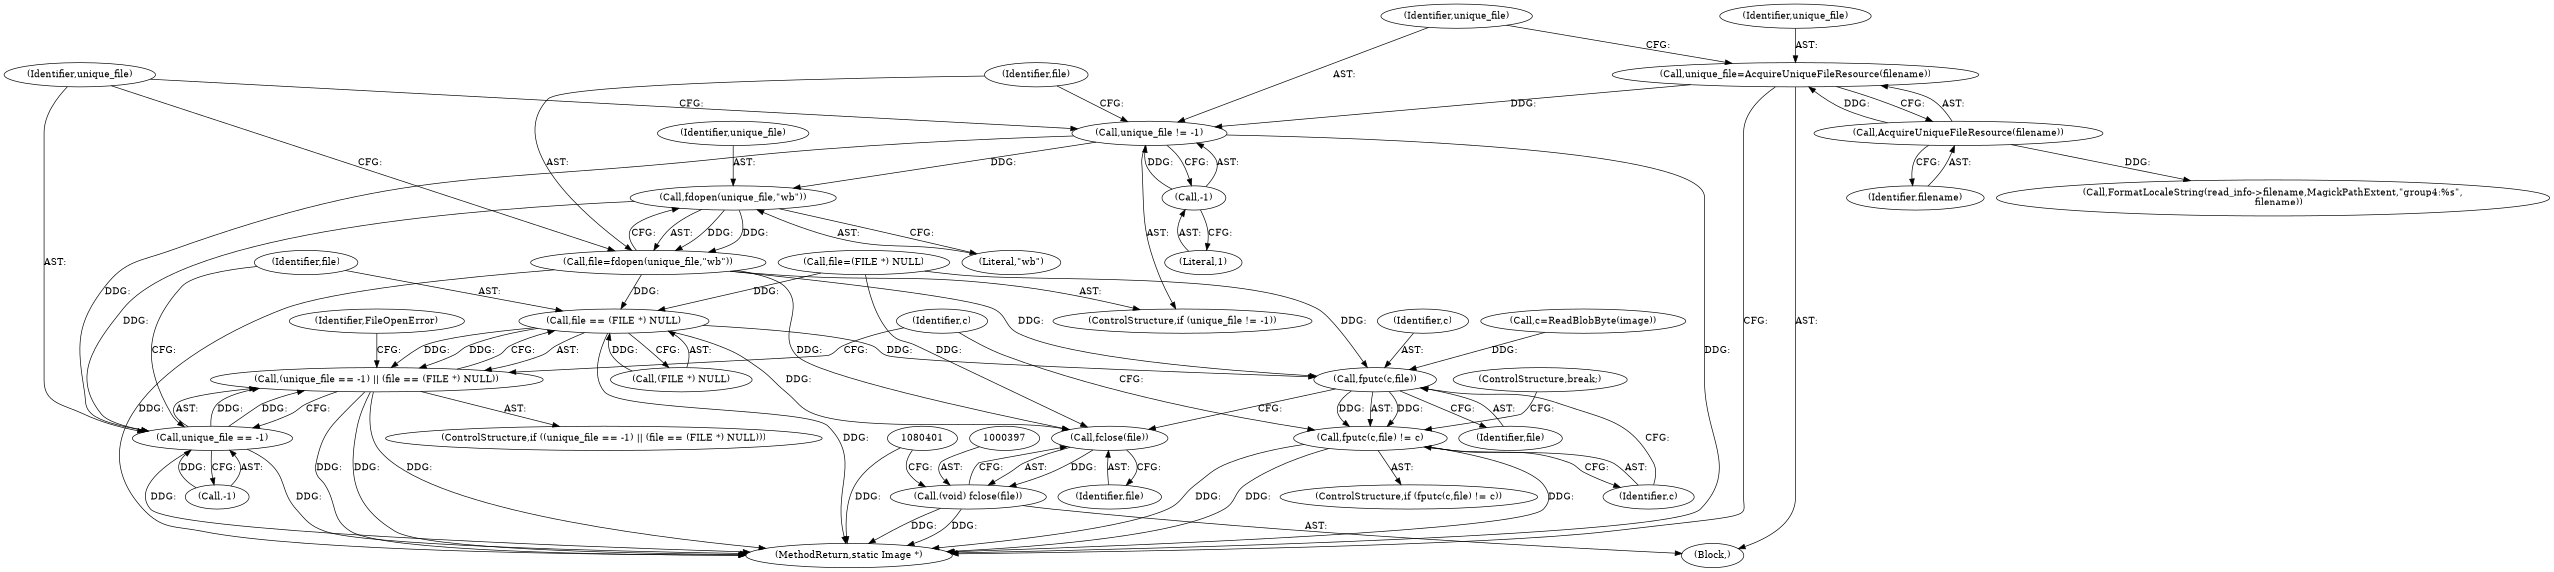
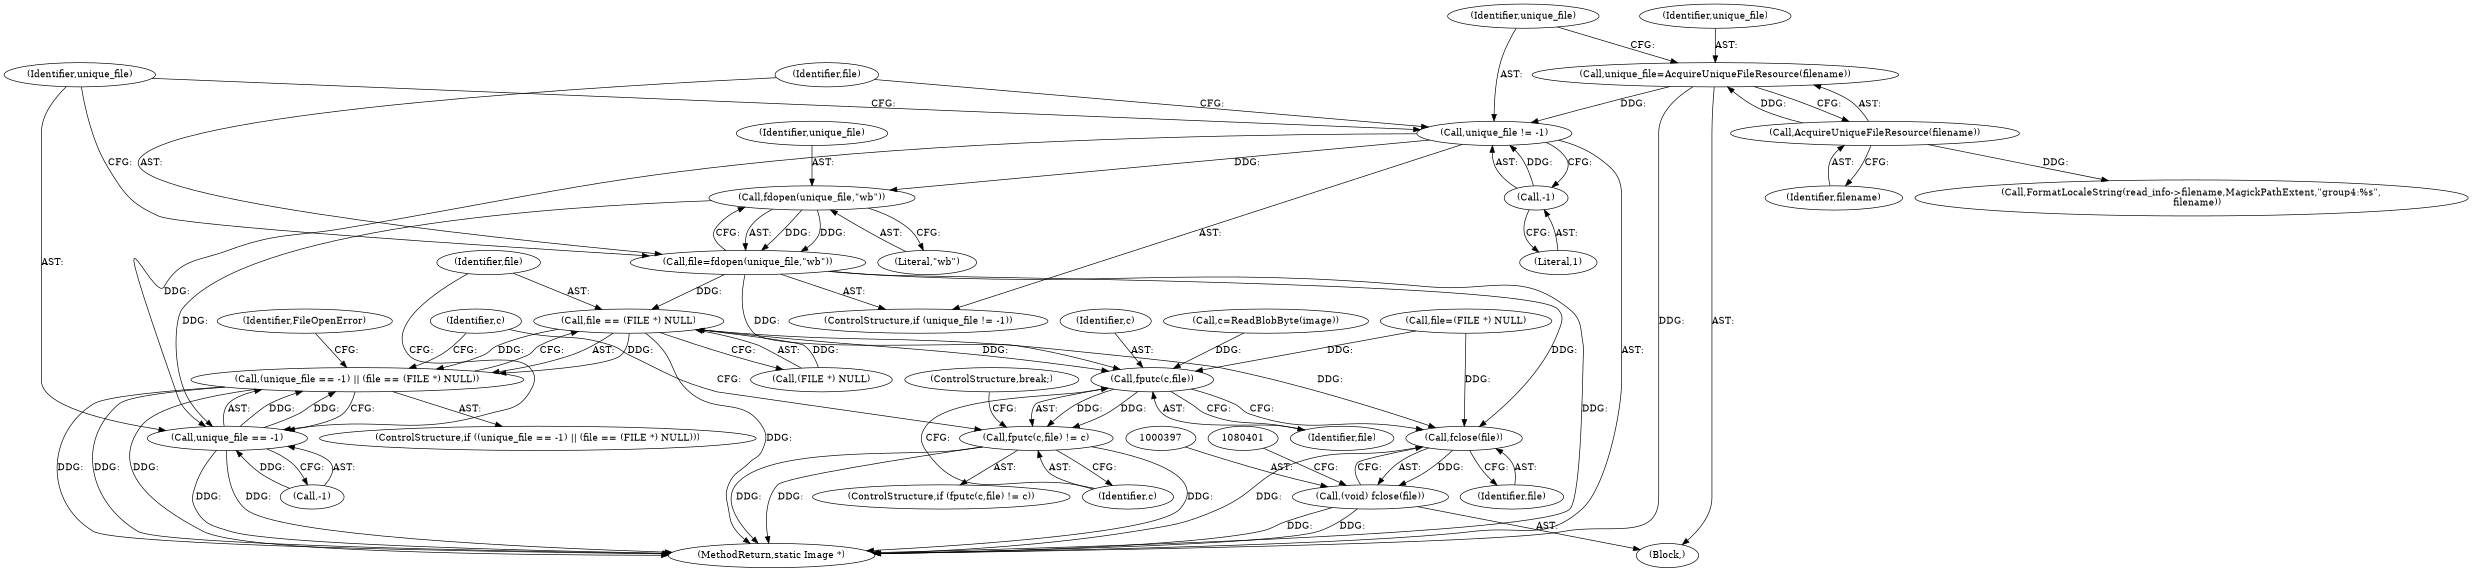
edge "(Call,file=(FILE *) NULL)" -> "(Call,file == (FILE *) NULL)": removed, label "DDG:"
edge "(Call,unique_file=AcquireUniqueFileResource(filename))" -> "(MethodReturn,static Image *)": label "CFG: " -> "DDG: "
edge "(Call,unique_file != -1)" -> "(MethodReturn,static Image *)": label "DDG: " -> "AST: "
edge "1080401" -> "(MethodReturn,static Image *)": now "(Call,fclose(file))" -> "(MethodReturn,static Image *)"
